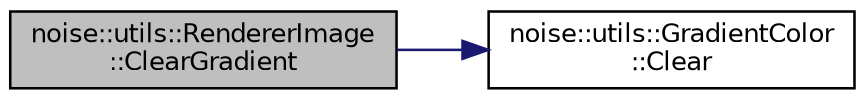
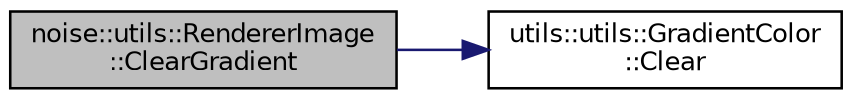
node "noise::utils::GradientColor ::Clear": label "noise::utils::GradientColor ::Clear" -> "utils::utils::GradientColor ::Clear"
